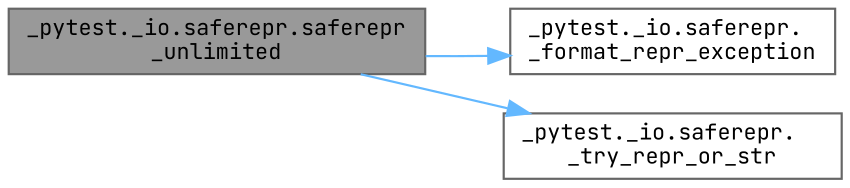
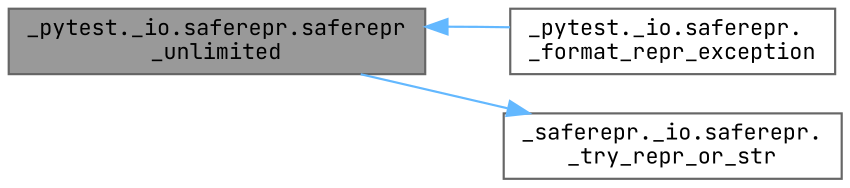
edge "_pytest._io.saferepr.saferepr _unlimited" -> "_pytest._io.saferepr. _format_repr_exception": reversed
node "_pytest._io.saferepr. _try_repr_or_str": label "_pytest._io.saferepr. _try_repr_or_str" -> "_saferepr._io.saferepr. _try_repr_or_str"
